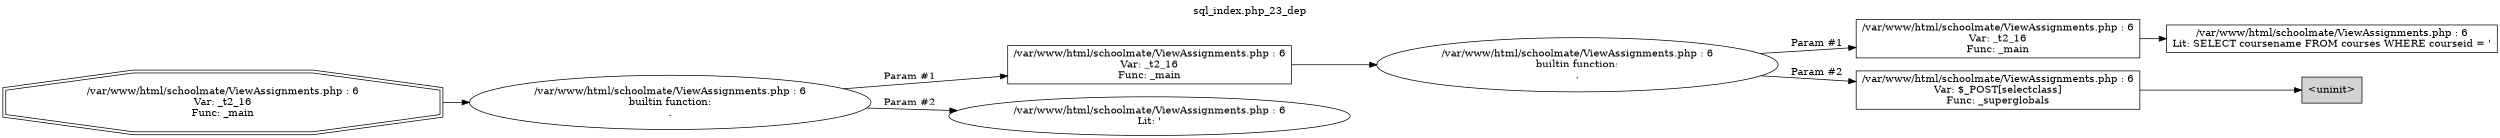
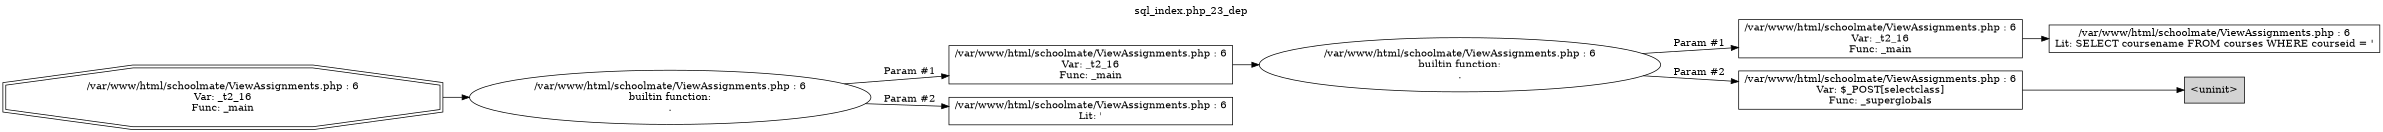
node "/var/www/html/schoolmate/ViewAssignments.php : 6 Lit: '": shape ellipse -> box
